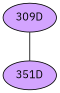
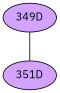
node "309D": label "309D" -> "349D"
